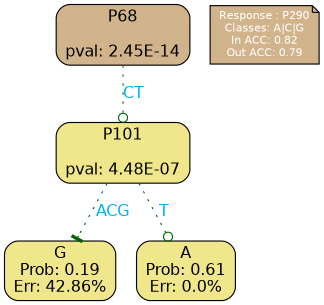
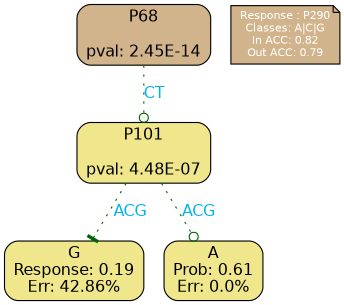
edge "P101 pval: 4.48E-07" -> "A Prob: 0.61 Err: 0.0%": label "T" -> "ACG"
node "G Prob: 0.19 Err: 42.86%": label "G Prob: 0.19 Err: 42.86%" -> "G Response: 0.19 Err: 42.86%"
